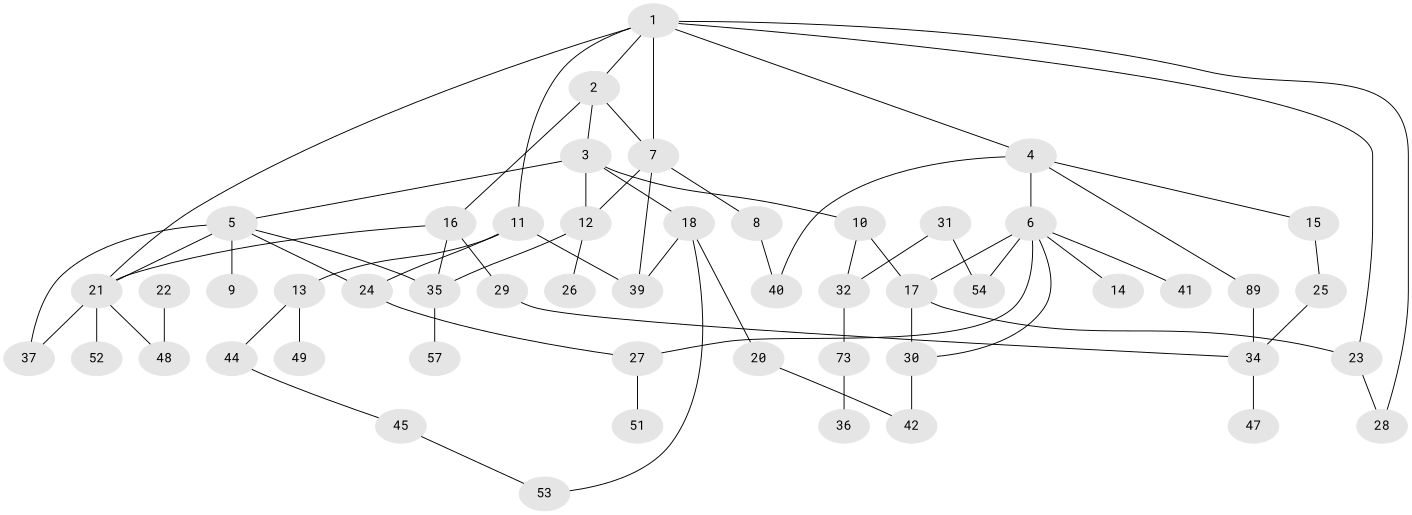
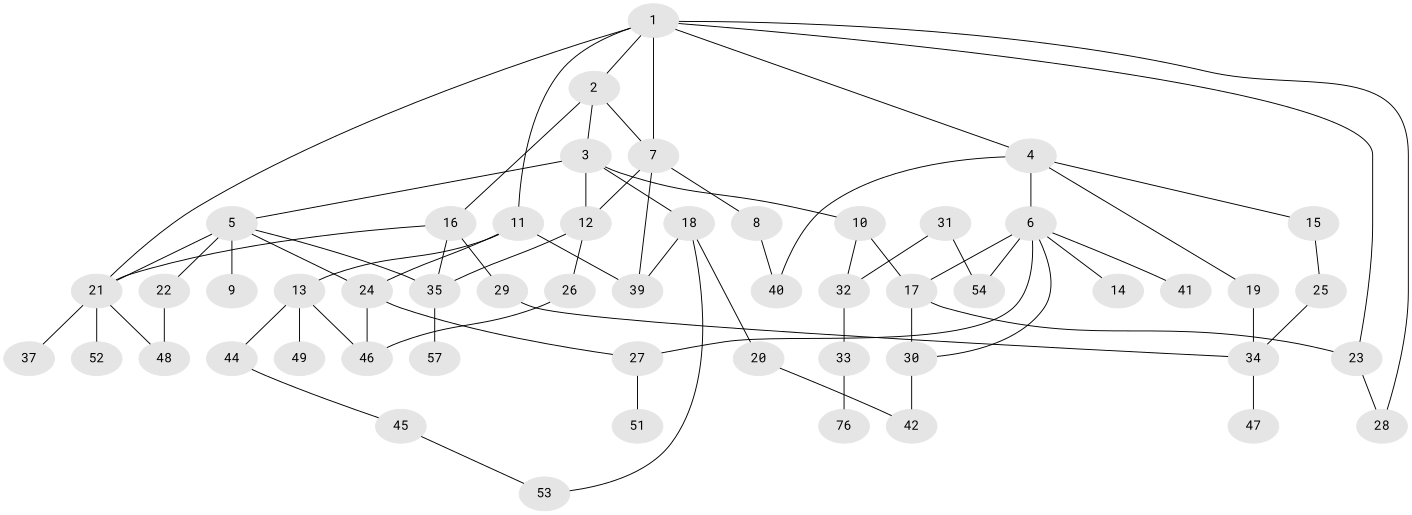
edge "5" -- "37": now "5" -- "22"
node "89": label "89" -> "19"
node "46": added
node "73": label "73" -> "33"
node "36": label "36" -> "76"
